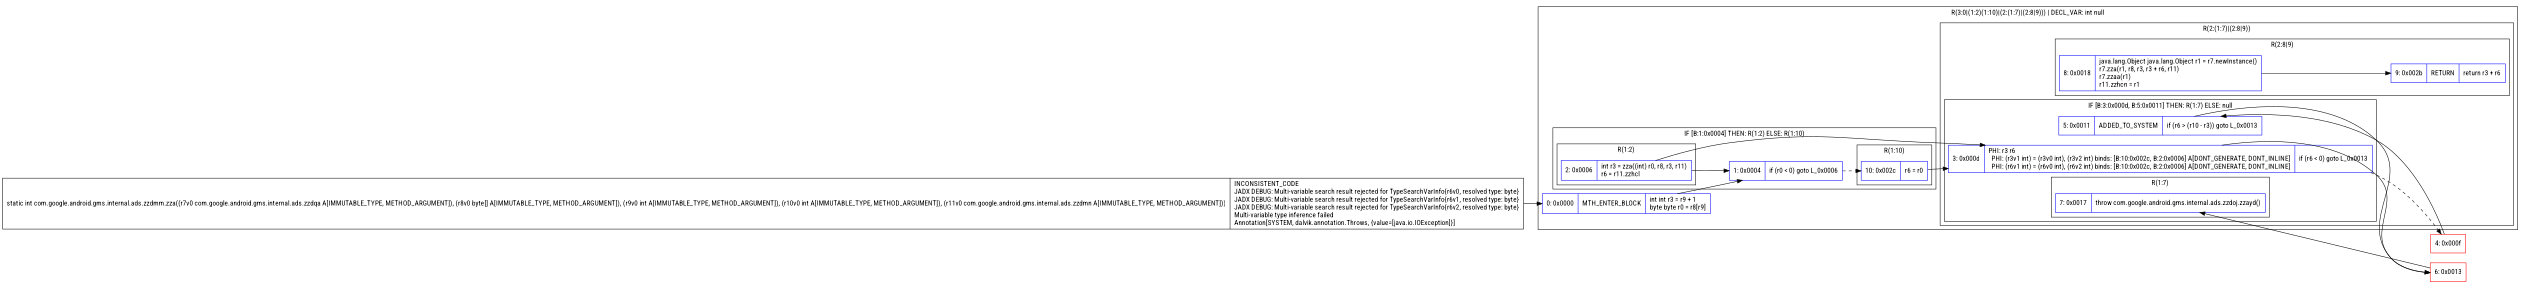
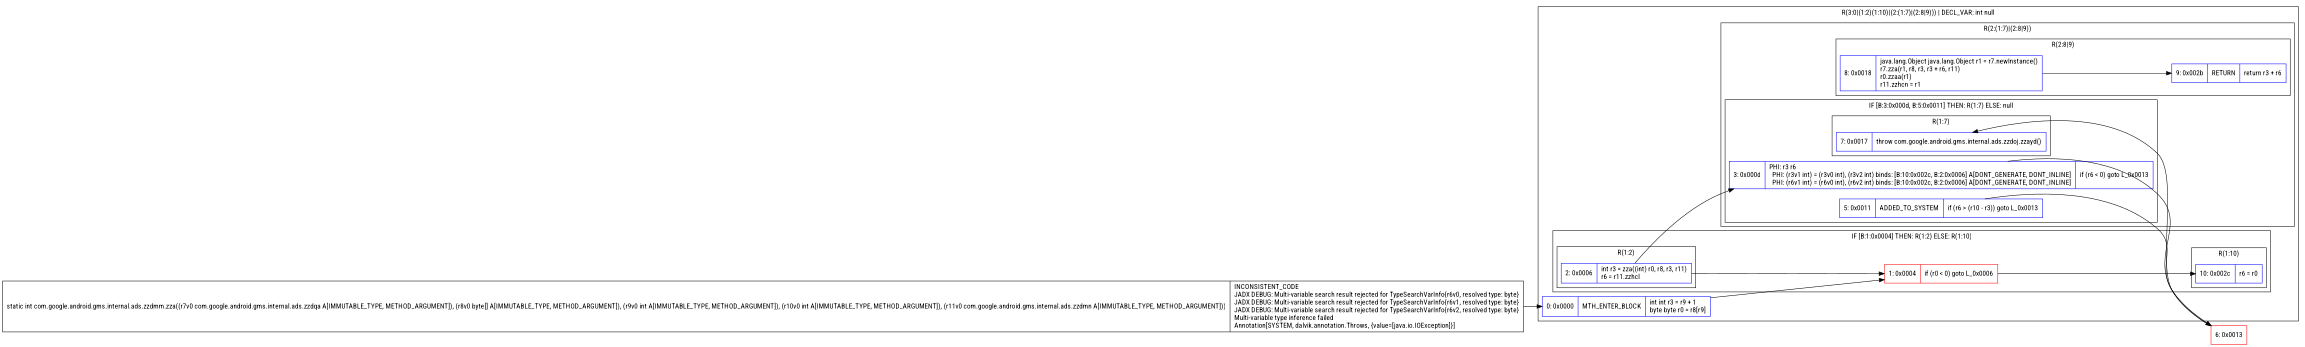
node "8: 0x0018": text "r7.zzaa(r1)" -> "r0.zzaa(r1)"
edge "10: 0x002c" -> "3: 0x000d": removed
node "1: 0x0004": color blue -> red
edge "1: 0x0004" -> "10: 0x002c": style dashed -> solid
node "4: 0x000f": removed
